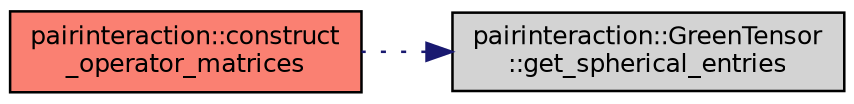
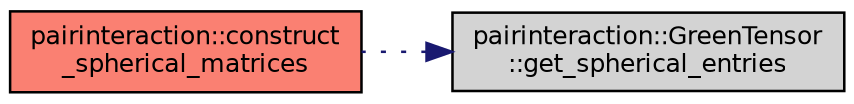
node "pairinteraction::construct _operator_matrices": label "pairinteraction::construct _operator_matrices" -> "pairinteraction::construct _spherical_matrices"
